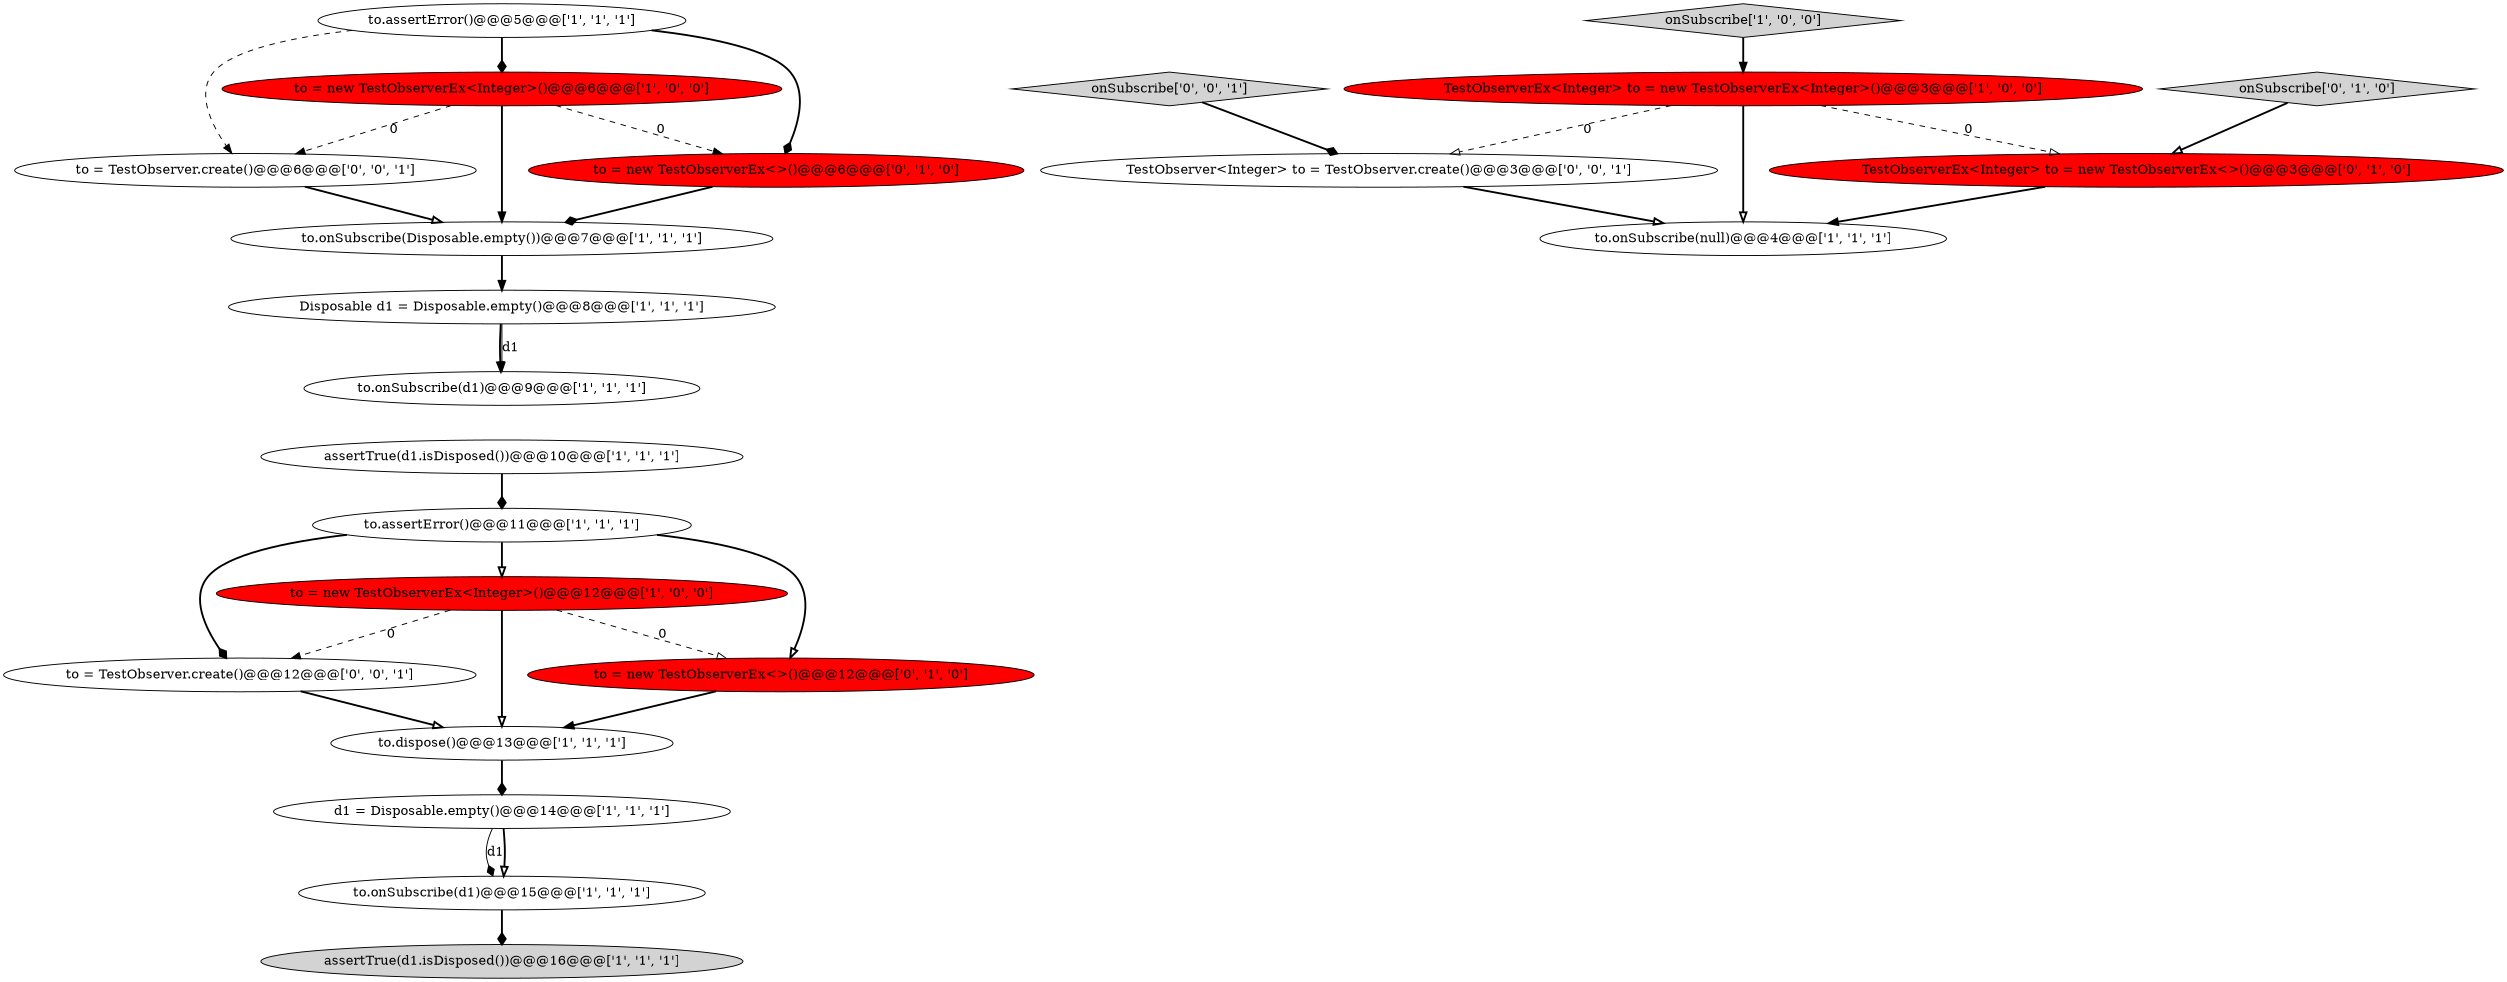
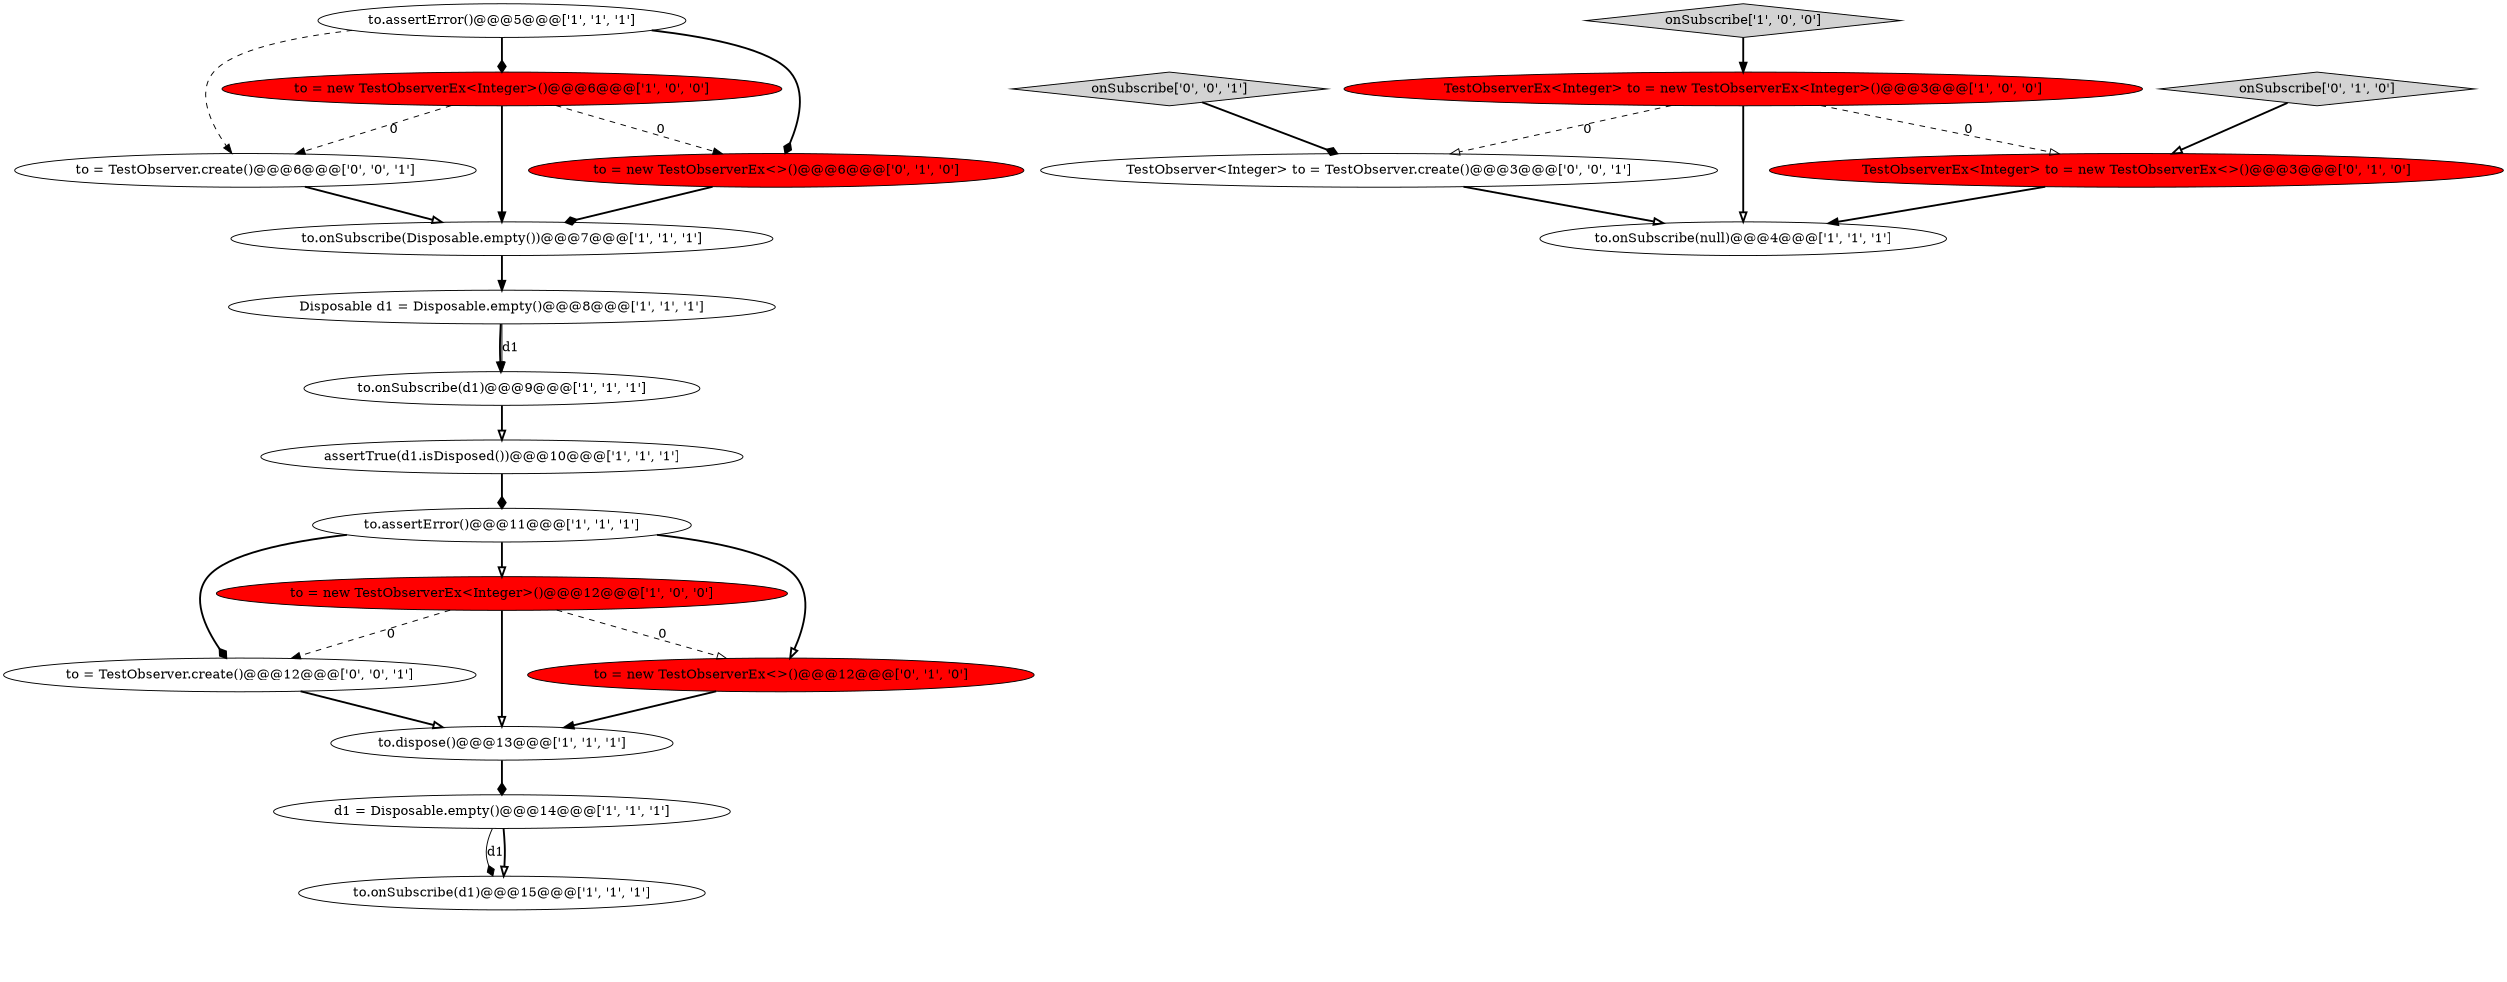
edge "to.onSubscribe(d1)@@@9@@@['1', '1', '1']" -> "assertTrue(d1.isDisposed())@@@10@@@['1', '1', '1']": added
node "assertTrue(d1.isDisposed())@@@16@@@['1', '1', '1']": removed
